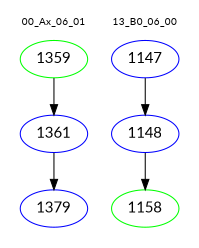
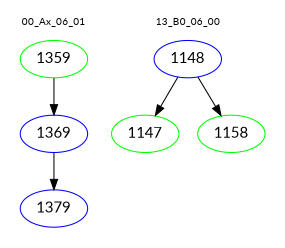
node "1147": color blue -> green
edge "1147" -> "1148": reversed
node "1361": label "1361" -> "1369"
